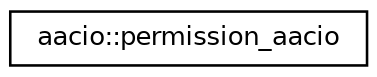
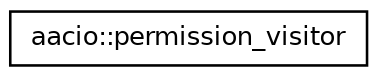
node "aacio::permission_aacio": label "aacio::permission_aacio" -> "aacio::permission_visitor"
